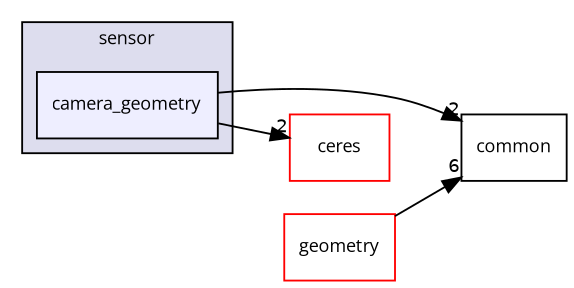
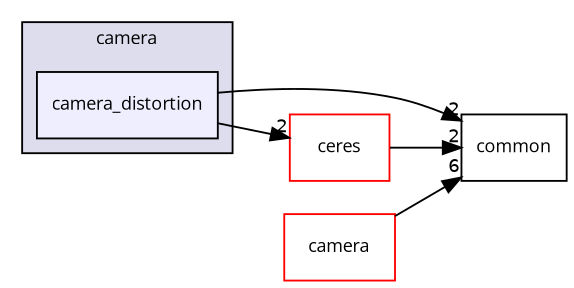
cluster "sensor": label "sensor" -> "camera"
node "camera_geometry": label "camera_geometry" -> "camera_distortion"
edge "ceres" -> "common": added
node "geometry": label "geometry" -> "camera"
